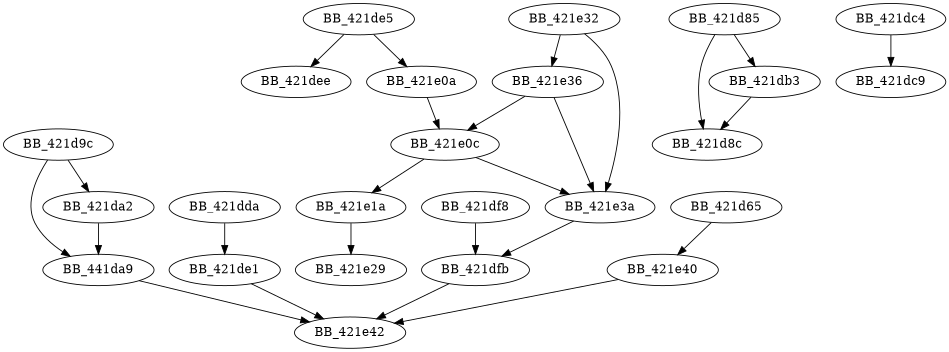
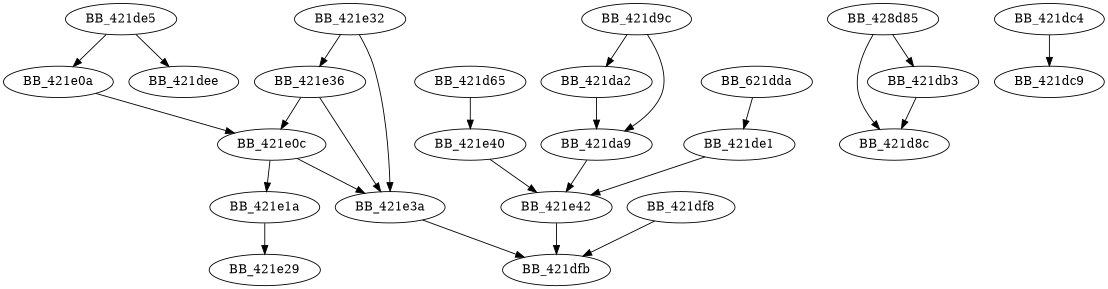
node "BB_421d85": label "BB_421d85" -> "BB_428d85"
node "BB_421dda": label "BB_421dda" -> "BB_621dda"
node "BB_441da9": label "BB_441da9" -> "BB_421da9"
edge "BB_421dfb" -> "BB_421e42": reversed
